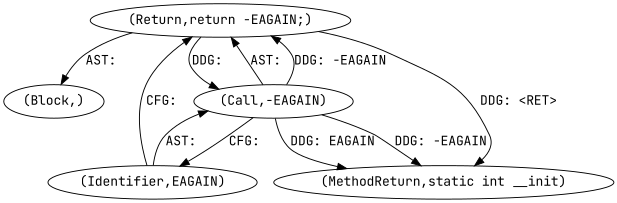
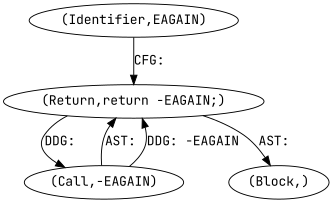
edge "(Identifier,EAGAIN)" -> "(Call,-EAGAIN)": removed, label "AST:"
edge "(Call,-EAGAIN)" -> "(Identifier,EAGAIN)": removed, label "CFG:"
node "(MethodReturn,static int __init)": removed
